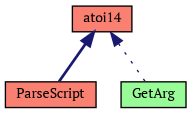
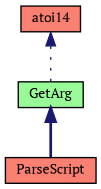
edge "ParseScript" -> "atoi14": now "ParseScript" -> "GetArg"
